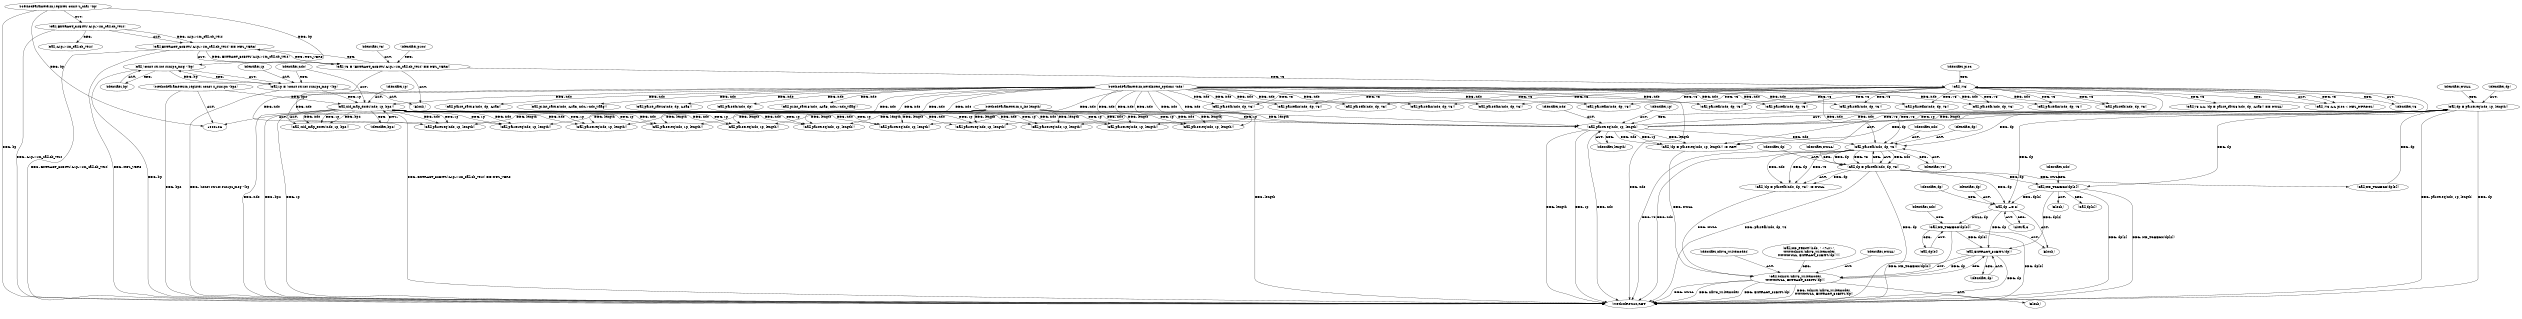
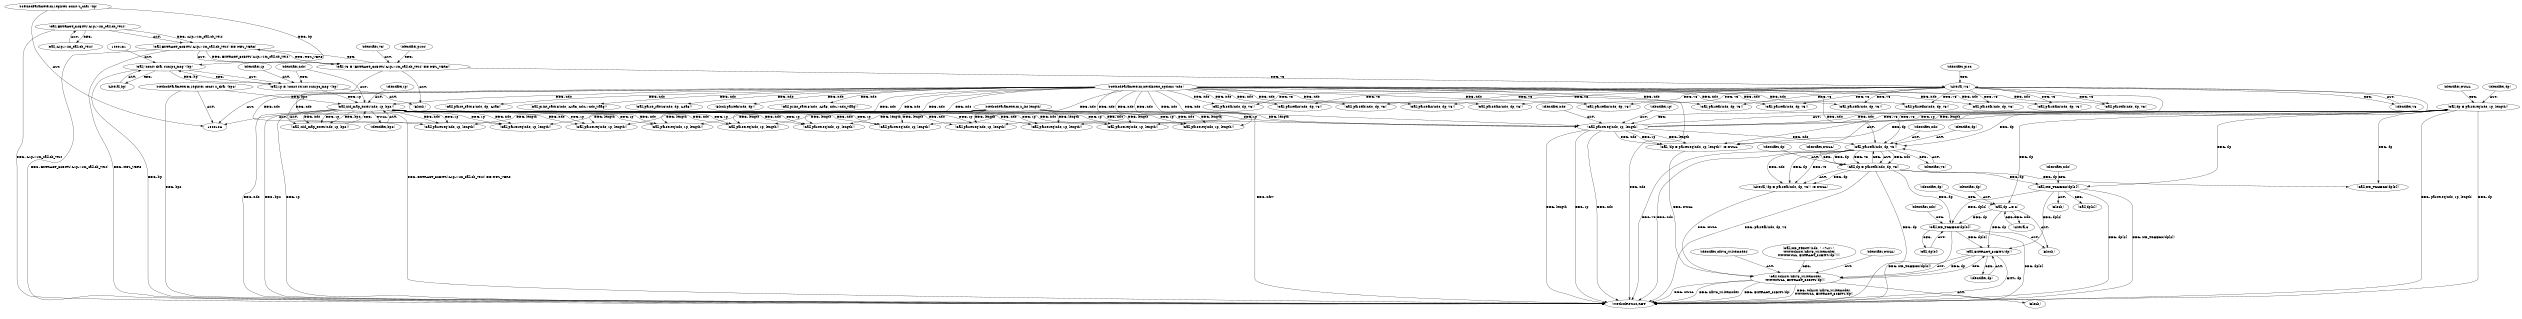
edge "(MethodParameterIn,register const u_char *bp)" -> "(Call,EXTRACT_32BITS(&rp->rm_call.cb_vers))": now "(Call,&rp->rm_call.cb_vers)" -> "(Call,EXTRACT_32BITS(&rp->rm_call.cb_vers))"
node "1000131": added
edge "(MethodParameterIn,register const u_char *bp)" -> "1000106": label "DDG: bp" -> "AST: "
node "(Call,(const struct sunrpc_msg *)bp)": label "(Call,(const struct sunrpc_msg *)bp)" -> "(Call,(const char sunrpc_msg *)bp)"
node "(Identifier,bp)": label "(Identifier,bp)" -> "(Literal,bp)"
node "(MethodParameterIn,register const u_sunrpc *bp2)": label "(MethodParameterIn,register const u_sunrpc *bp2)" -> "(MethodParameterIn,register const u_char *bp2)"
node "(Call,!v3)": label "(Call,!v3)" -> "(Literal,!v3)"
edge "(MethodParameterIn,netdissect_options *ndo)" -> "1000106": added, label "AST:"
node "(Call,parsefn(ndo, dp))": label "(Call,parsefn(ndo, dp))" -> "(Block,parsefn(ndo, dp))"
node "(Call,v3 && (dp = parse_sattr3(ndo, dp, &sa3)) == NULL)": removed
node "(Call,!v3 && proc < NFS_NPROCS)": removed
edge "(Call,xid_map_enter(ndo, rp, bp2))" -> "(Identifier,bp2)": label "CFG: " -> "NULL: "
edge "(Identifier,bp2)" -> "(Call,xid_map_enter(ndo, rp, bp2))": label "BITS: " -> "AST: "
edge "(Call,!xid_map_enter(ndo, rp, bp2))" -> "(Call,xid_map_enter(ndo, rp, bp2))": added, label "CFG:"
edge "(Call,ND_TCHECK(dp[3]))" -> "(Call,dp = parsereq(ndo, rp, length))": reversed
node "(Identifier,length)": removed
node "(Call,(dp = parsereq(ndo, rp, length)) != RET)": label "(Call,(dp = parsereq(ndo, rp, length)) != RET)" -> "(Call,(dp = parsereq(ndo, rp, length)) != NULL)"
edge "(Call,dp = parsefh(ndo, dp, v3))" -> "(Call,dp += 3)": now "(Call,dp = parsefh(ndo, dp, v3))" -> "(Call,ND_TCHECK(dp[0]))"
edge "(Call,dp = parsefh(ndo, dp, v3))" -> "(Call,ND_TCHECK(dp[3]))": label "DDG: NULL" -> "DDG: dp"
node "(Call,(dp = parsefh(ndo, dp, v3)) != NULL)": label "(Call,(dp = parsefh(ndo, dp, v3)) != NULL)" -> "(Literal,(dp = parsefh(ndo, dp, v3)) != NULL)"
edge "(Call,ND_TCHECK(dp[2]))" -> "(Call,dp += 3)": now "(Call,ND_TCHECK(dp[2]))" -> "(Call,ND_TCHECK(dp[0]))"
edge "(MethodParameterIn,u_int length)" -> "(MethodReturn,RET)": label "DDG: length" -> "DDG: nfsv"
edge "(Call,dp += 3)" -> "(Call,ND_TCHECK(dp[0]))": label "NULL: dp" -> "DDG: dp"
edge "(Literal,3)" -> "(Call,dp += 3)": label "AST: " -> "CFG: "
edge "(Call,dp += 3)" -> "(Literal,3)": label "CFG: " -> "DDG: ndo"
edge "(Call,EXTRACT_32BITS(dp))" -> "(MethodReturn,RET)": label "DDG: dp" -> "BITS: dp"
edge "(Call,rp = (const struct sunrpc_msg *)bp)" -> "(MethodReturn,RET)": removed, label "DDG: (const struct sunrpc_msg *)bp"
edge "(MethodParameterIn,register const u_char *bp)" -> "(MethodReturn,RET)": removed, label "DDG: bp"
